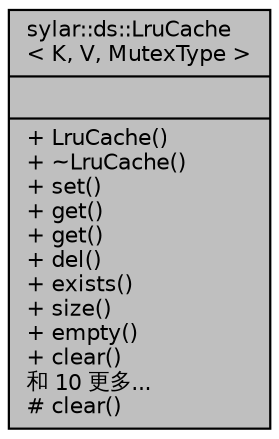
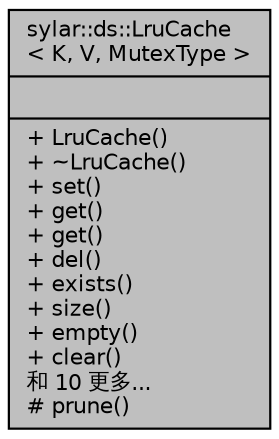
node "sylar::ds::LruCache": text "# clear()" -> "# prune()"
